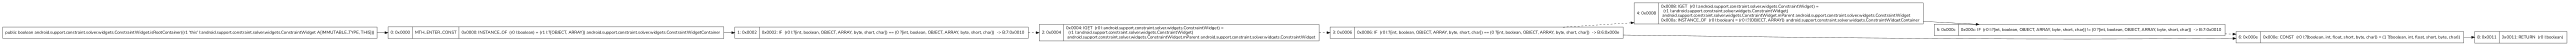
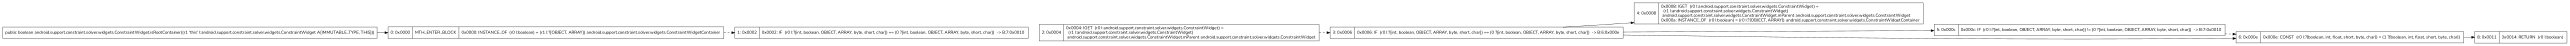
edge "4: 0x0008" -> "5: 0x000c": now "3: 0x0006" -> "5: 0x000c"
edge "3: 0x0006" -> "4: 0x0008": style dashed -> solid
node "0: 0x0000": text "MTH_ENTER_CONST" -> "MTH_ENTER_BLOCK"
edge "0: 0x0000" -> "1: 0x0002": style solid -> dashed
edge "1: 0x0002" -> "2: 0x0004": removed
node "8: 0x0011": text "0x0011: RETURN  (r0 I:boolean)" -> "0x0014: RETURN  (r0 I:boolean)"
